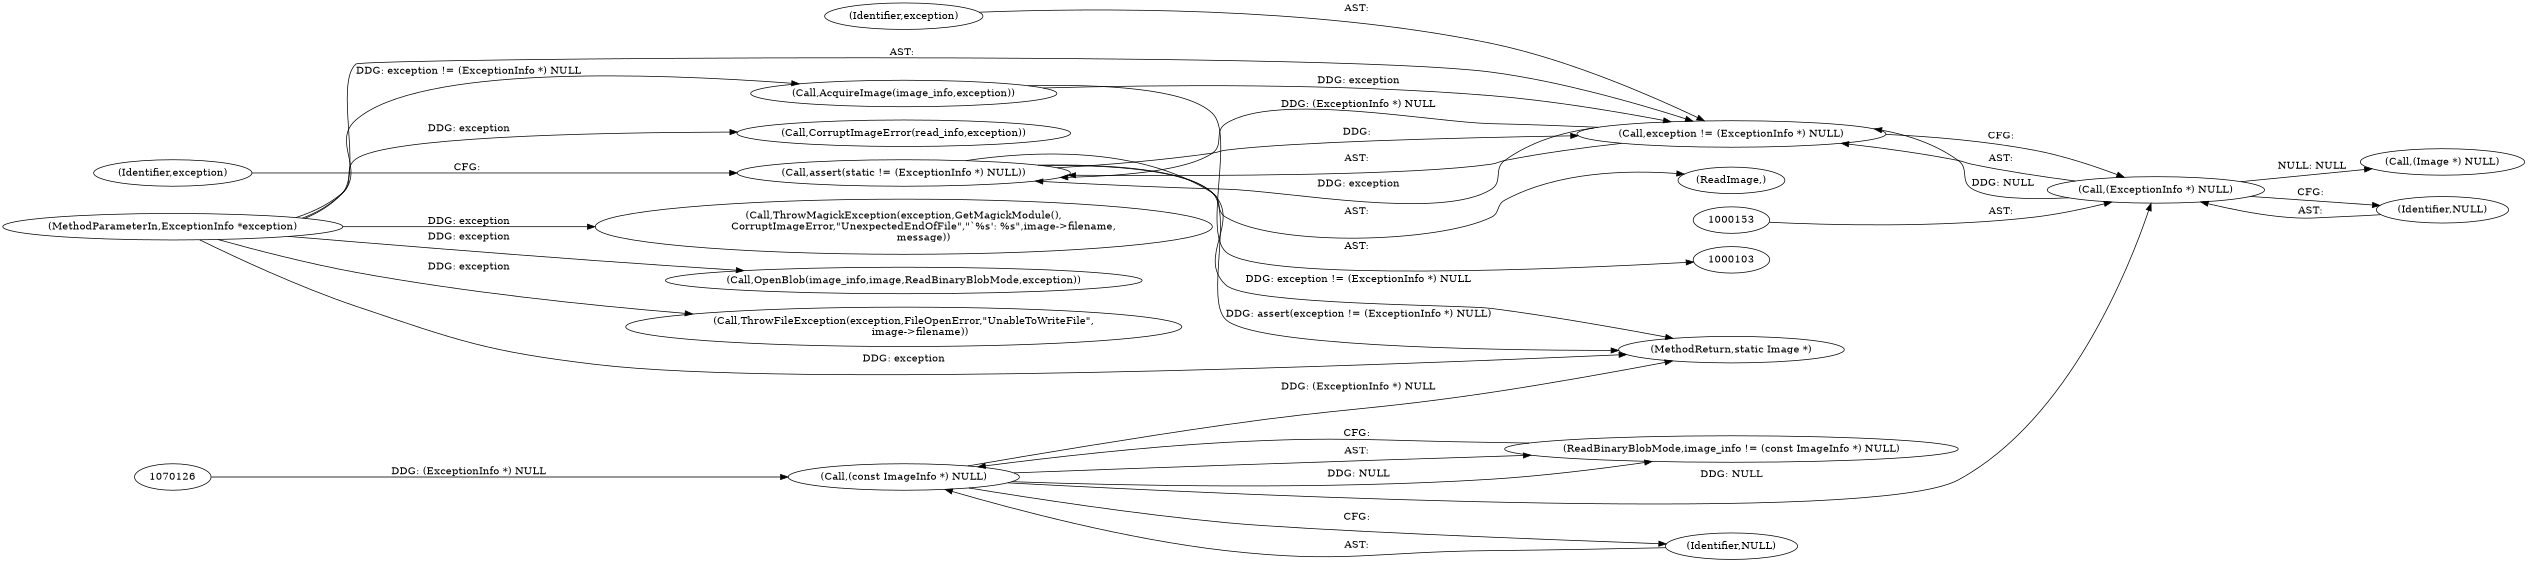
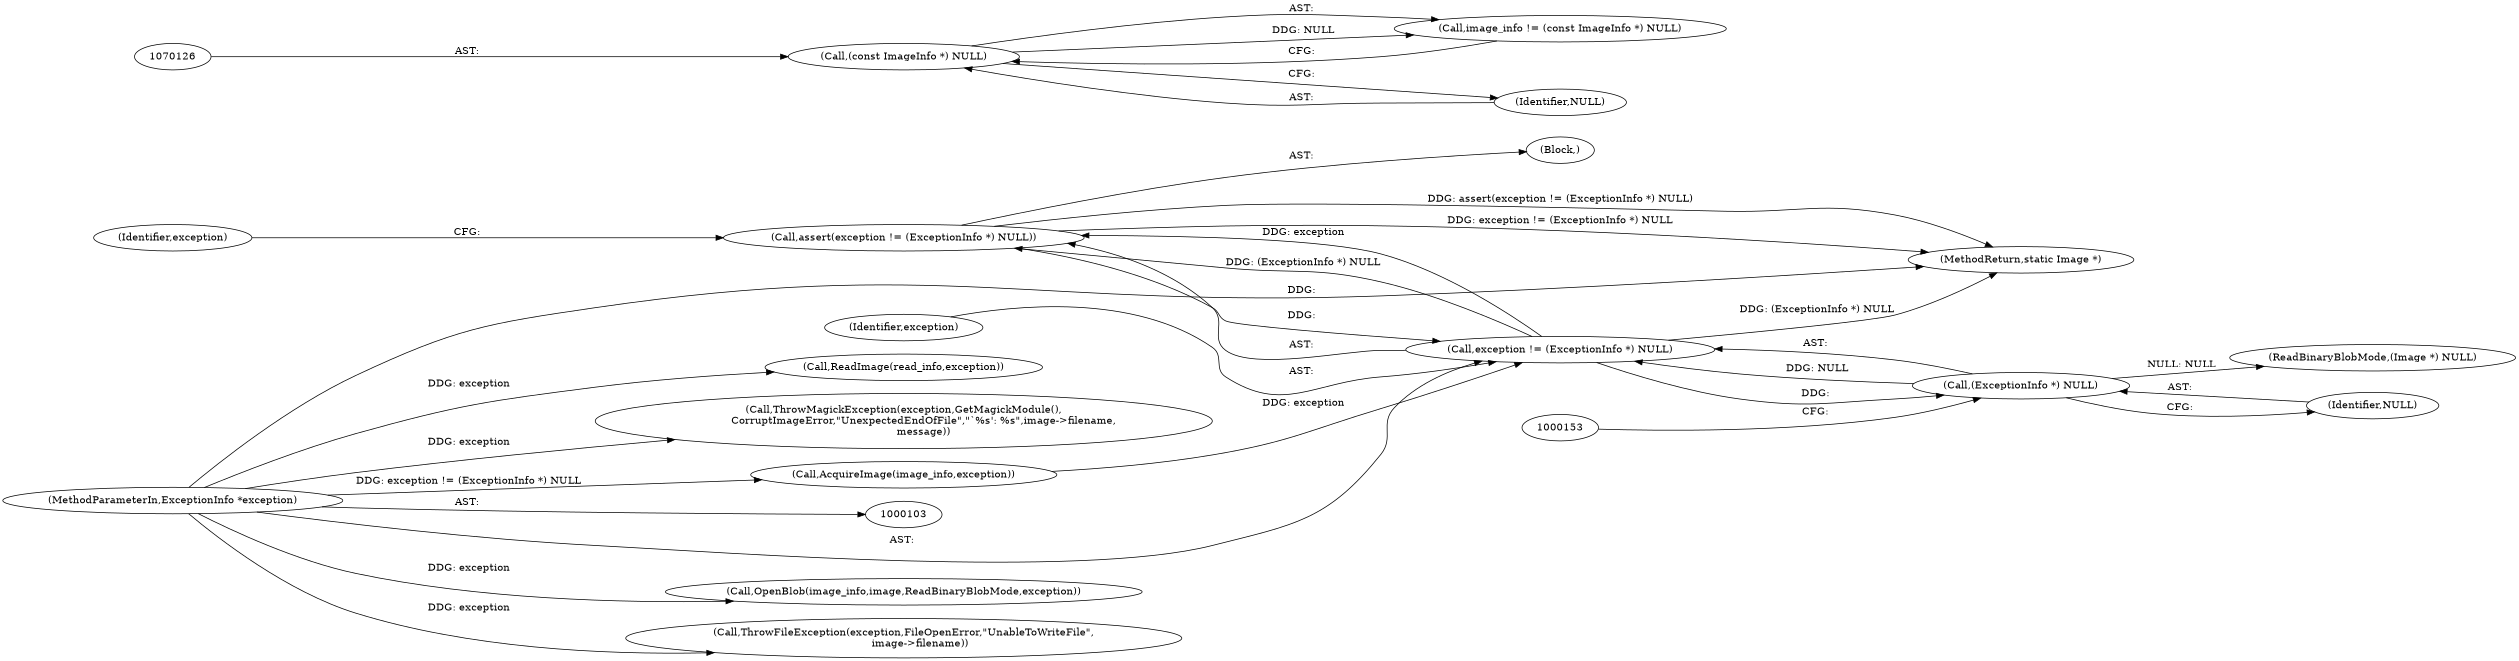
node "(Call,CorruptImageError(read_info,exception))": label "(Call,CorruptImageError(read_info,exception))" -> "(Call,ReadImage(read_info,exception))"
edge "(Call,exception != (ExceptionInfo *) NULL)" -> "(Call,(ExceptionInfo *) NULL)": label "CFG: " -> "DDG: "
node "(Call,(Image *) NULL)": label "(Call,(Image *) NULL)" -> "(ReadBinaryBlobMode,(Image *) NULL)"
node "(Call,assert(static != (ExceptionInfo *) NULL))": label "(Call,assert(static != (ExceptionInfo *) NULL))" -> "(Call,assert(exception != (ExceptionInfo *) NULL))"
node "(ReadImage,)": label "(ReadImage,)" -> "(Block,)"
edge "1000153" -> "(Call,(ExceptionInfo *) NULL)": label "AST: " -> "CFG: "
edge "(Call,AcquireImage(image_info,exception))" -> "1000103": now "(MethodParameterIn,ExceptionInfo *exception)" -> "1000103"
edge "(MethodParameterIn,ExceptionInfo *exception)" -> "(MethodReturn,static Image *)": label "DDG: exception" -> "DDG: "
edge "(Call,(const ImageInfo *) NULL)" -> "(MethodReturn,static Image *)": now "(Call,exception != (ExceptionInfo *) NULL)" -> "(MethodReturn,static Image *)"
node "(ReadBinaryBlobMode,image_info != (const ImageInfo *) NULL)": label "(ReadBinaryBlobMode,image_info != (const ImageInfo *) NULL)" -> "(Call,image_info != (const ImageInfo *) NULL)"
edge "1070126" -> "(Call,(const ImageInfo *) NULL)": label "DDG: (ExceptionInfo *) NULL" -> "AST: "
edge "(Call,(const ImageInfo *) NULL)" -> "(Call,(ExceptionInfo *) NULL)": removed, label "DDG: NULL"
